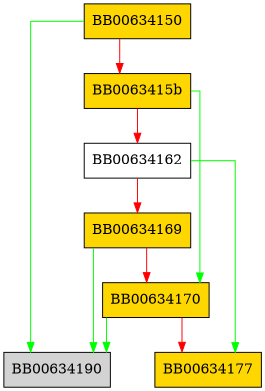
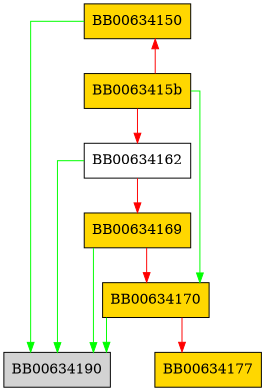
edge "BB00634150" -> "BB0063415b": reversed
edge "BB00634162" -> "BB00634177": now "BB00634162" -> "BB00634190"
